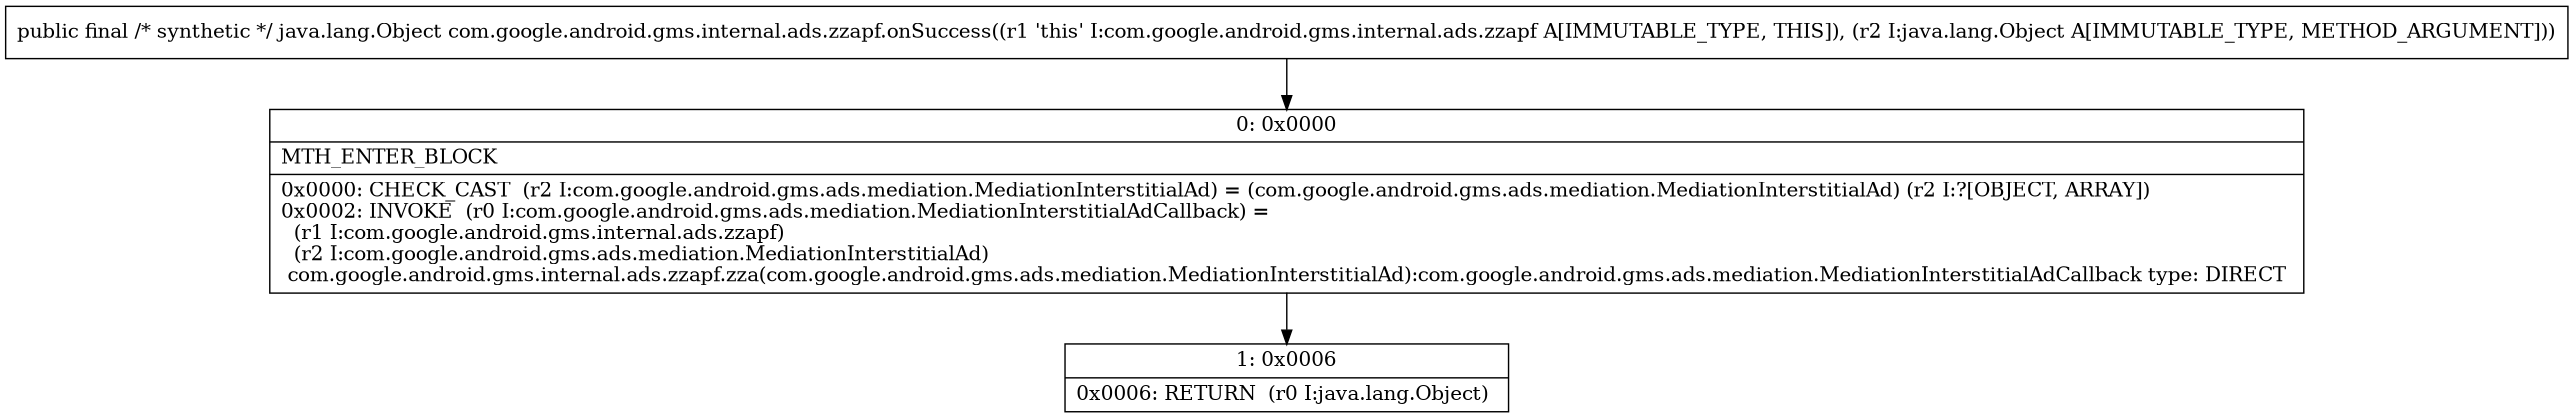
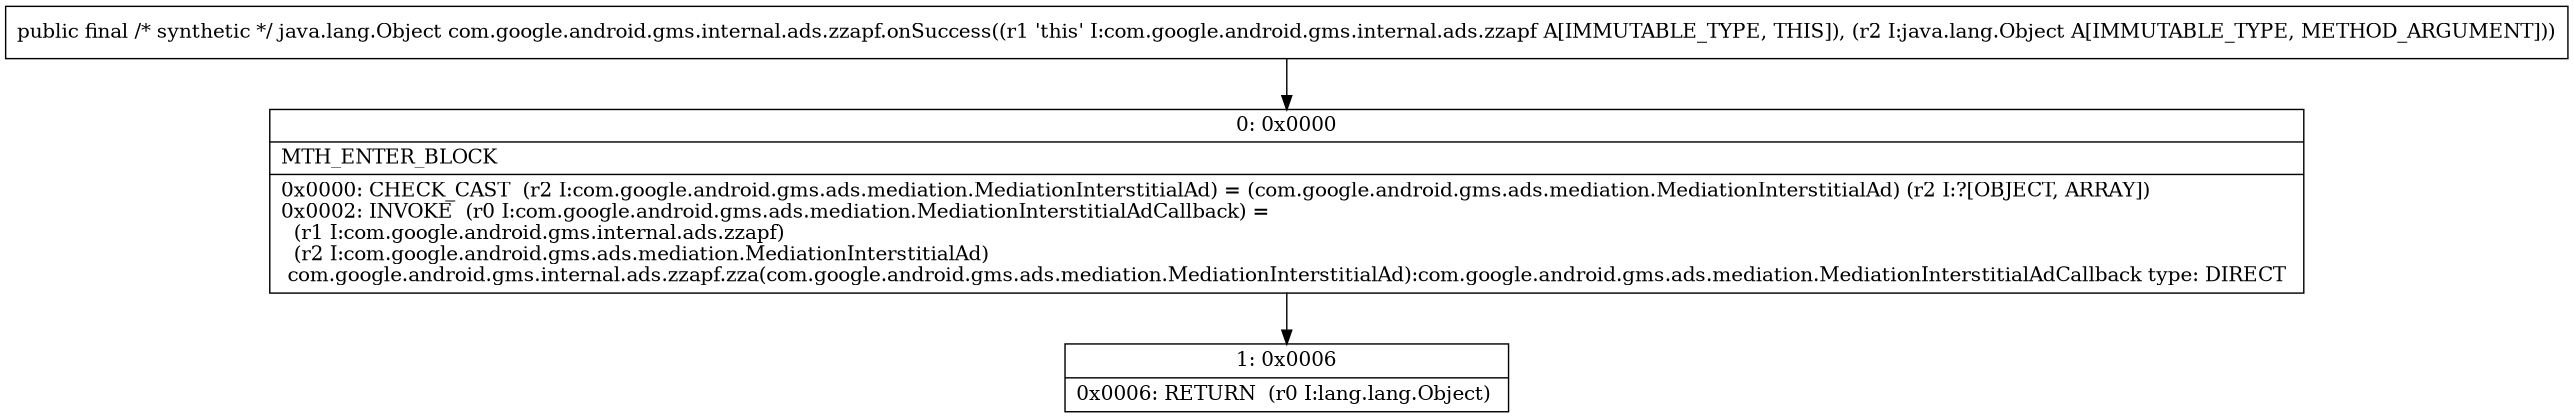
node "1: 0x0006": text "0x0006: RETURN  (r0 I:java.lang.Object)" -> "0x0006: RETURN  (r0 I:lang.lang.Object)"
